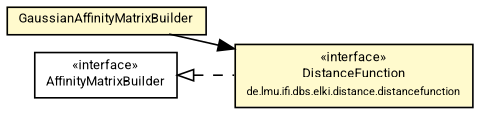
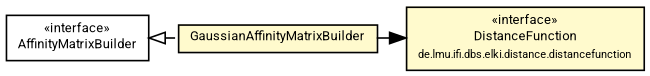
edge "DistanceFunction" -> "AffinityMatrixBuilder": now "GaussianAffinityMatrixBuilder" -> "AffinityMatrixBuilder"
